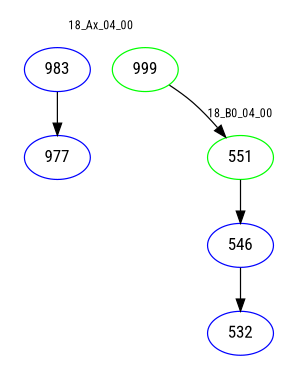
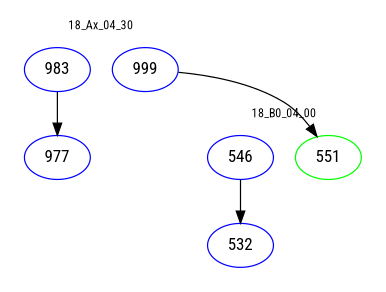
cluster "18_Ax_04_00": label "18_Ax_04_00" -> "18_Ax_04_30"
node "999": color green -> blue
edge "551" -> "546": removed
